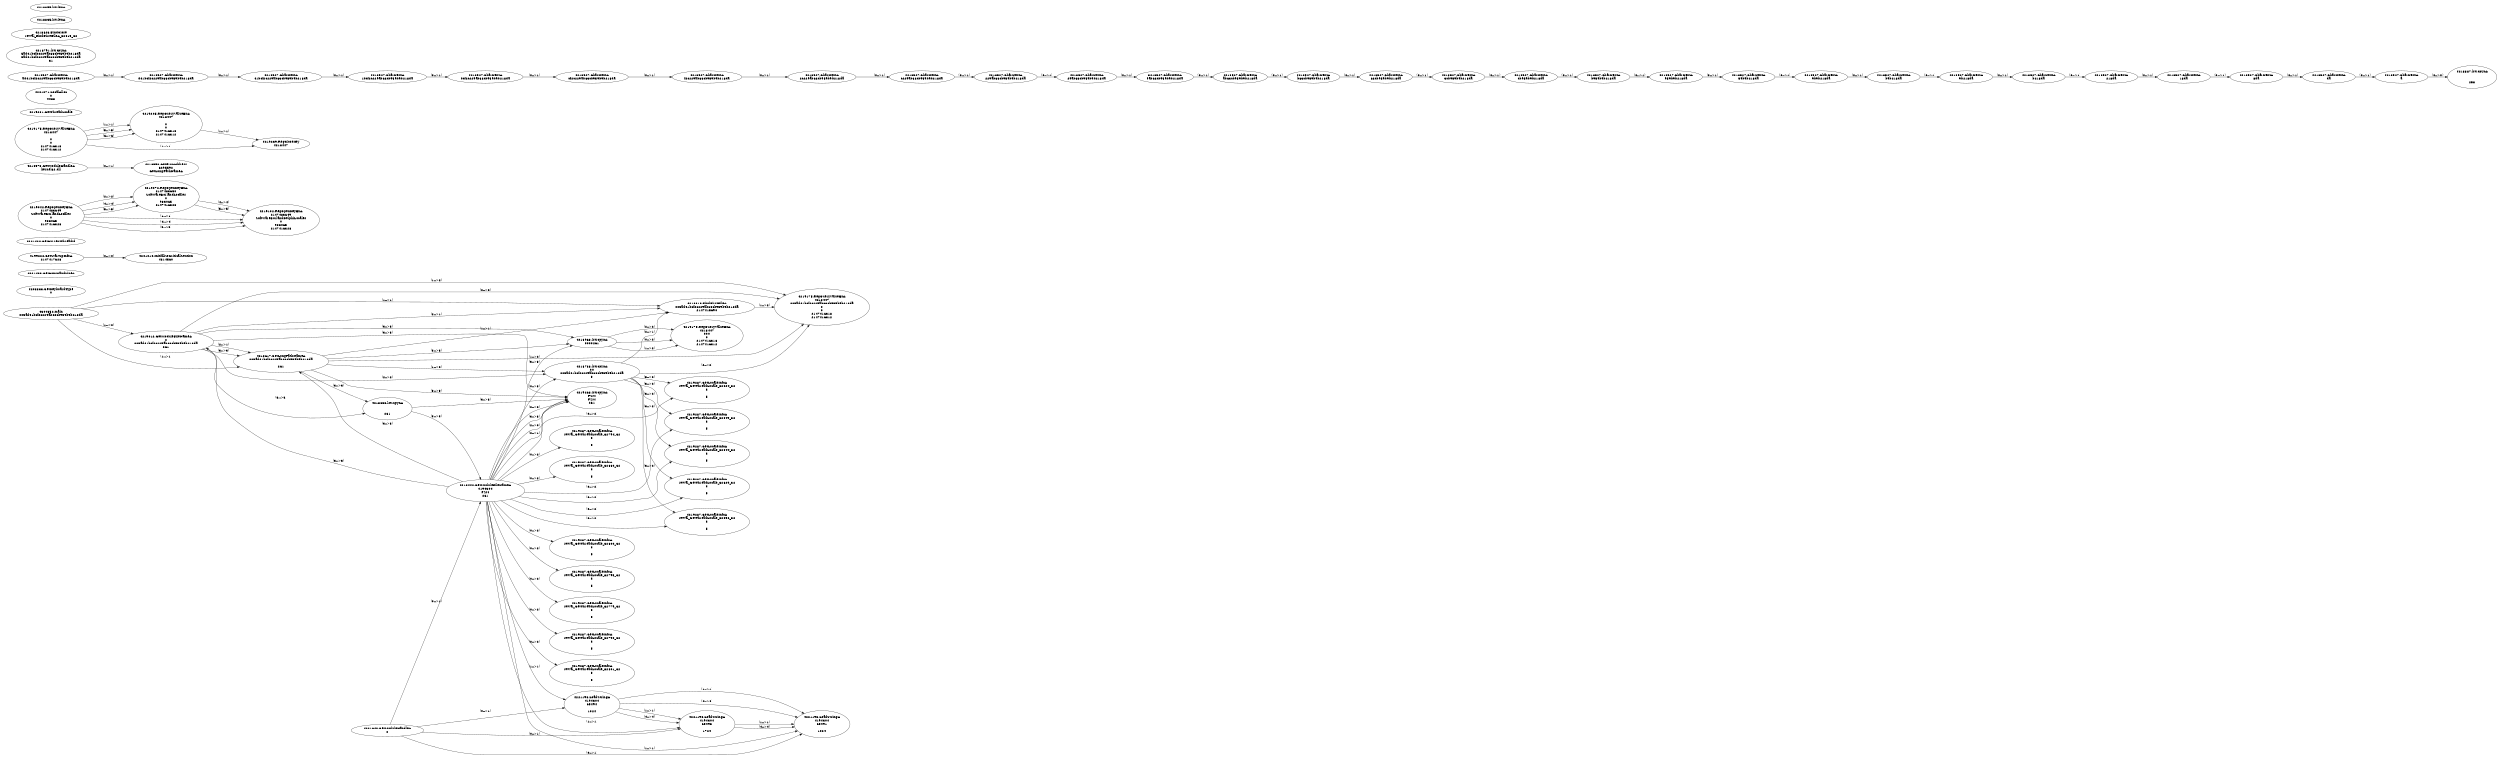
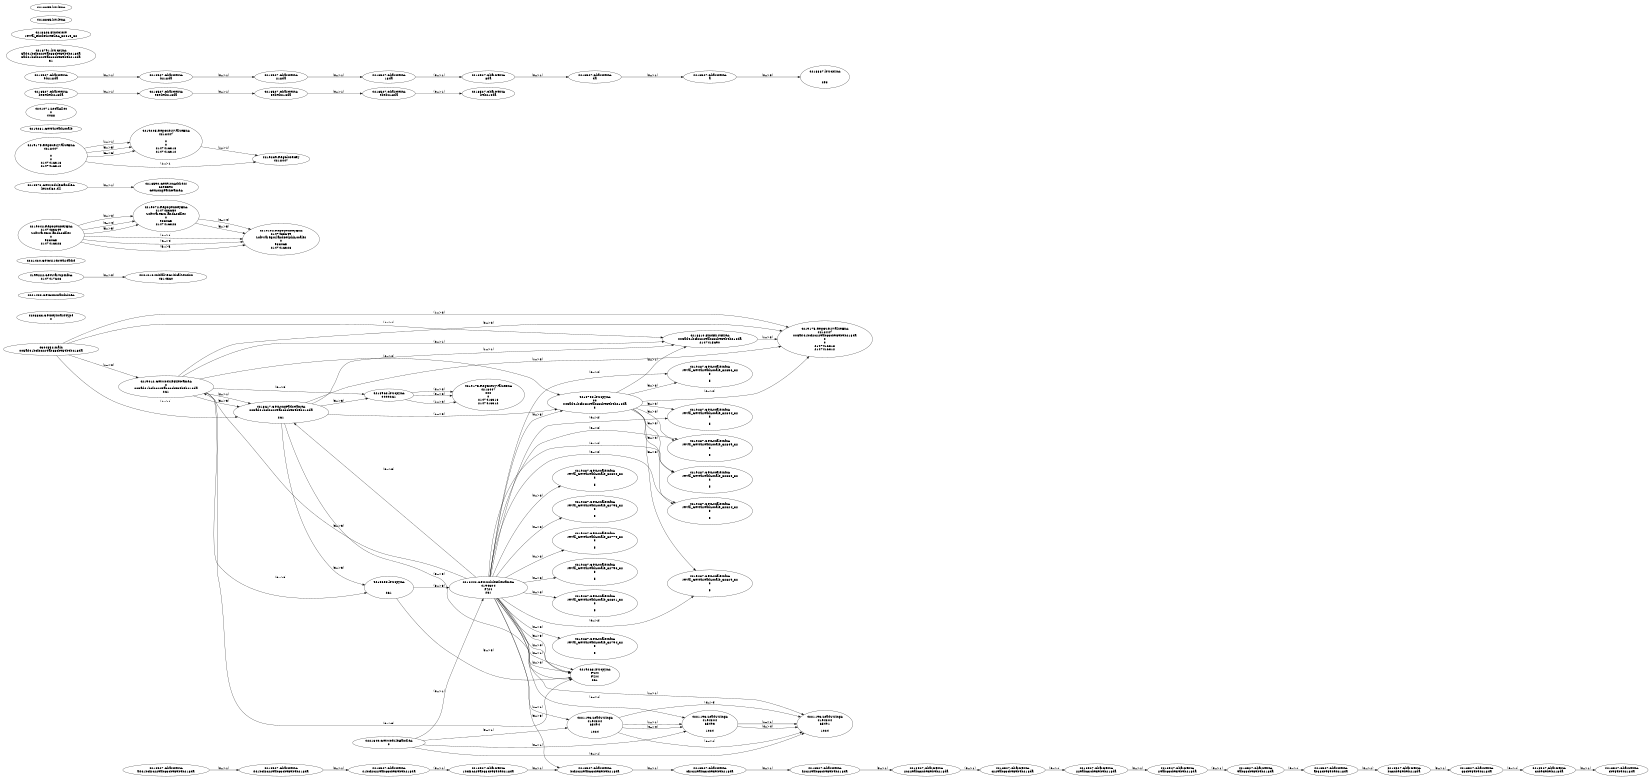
node "3218527.CharNextA 9ab63cb959b9b218da": label "3218527.CharNextA 9ab63cb959b9b218da" -> "4218527.CharNextA 9ab63cb959b9b218da"
edge "4218527.CharNextA cb959b9b218da" -> "4218527.CharNextA b959b9b218da": removed, label "(0-->1)"
edge "4218527.CharNextA b9b218da" -> "4218527.CharNextA 9b218da": removed, label "(0-->1)"
edge "4218442.GetModuleFileNameA 4194304 PZM 261" -> "4218963.lstrcpynA 0000261": now "4218442.GetModuleFileNameA 4194304 PZM 261" -> "4218527.CharNextA bcf2c229ab63cb959b9b218da"
edge "4218738.lstrcpynA 00 005ad41bcf2c229ab63cb959b9b218da 3" -> "4219287.GetLocaleInfoA retval_GetThreadLocale_32880_32 3 5": added, label "(3-->2)"
node "4221193.LoadStringA 4194304 65493 1724": label "4221193.LoadStringA 4194304 65493 1724" -> "4221193.LoadStringA 4194304 65493 1024"
